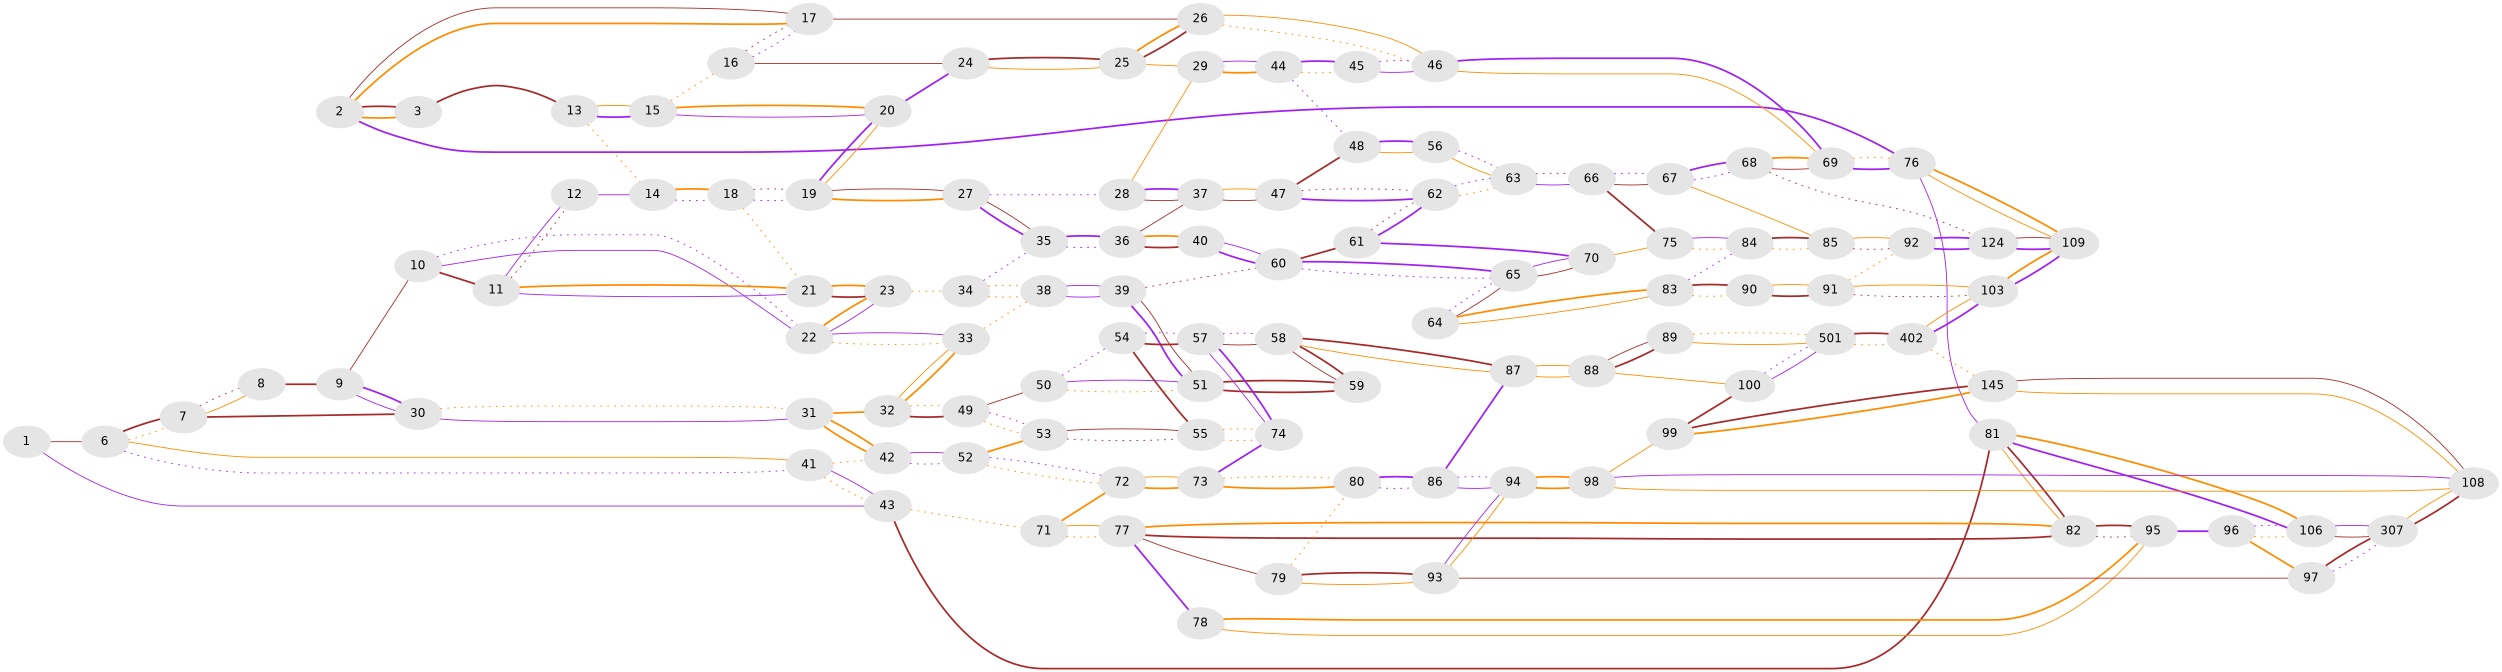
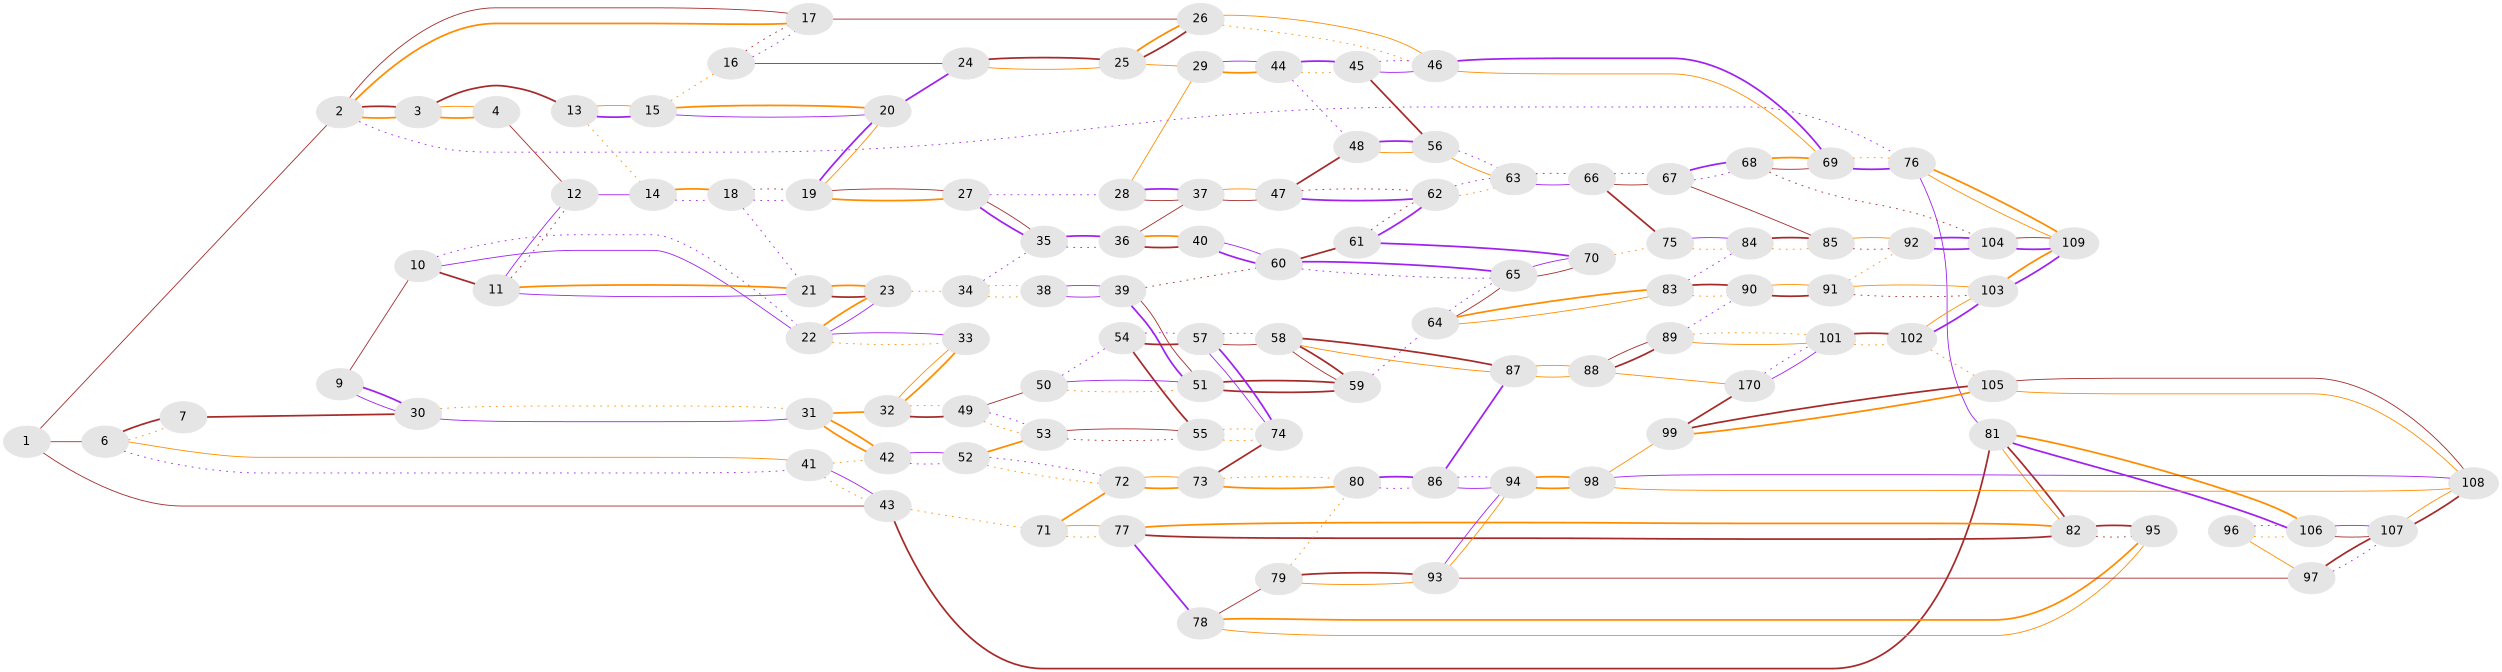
edge "45" -- "56": added
node "4": added
edge "2" -- "76": style bold -> dotted
edge "67" -- "85": color darkorange -> brown
edge "18" -- "21": color darkorange -> purple
node "124": label "124" -> "104"
edge "75" -- "70": style solid -> dotted
edge "2" -- "1": added
edge "90" -- "89": added
edge "38" -- "33": removed
node "501": label "501" -> "101"
node "402": label "402" -> "102"
edge "64" -- "59": added
node "8": removed
node "100": label "100" -> "170"
node "145": label "145" -> "105"
edge "74" -- "73": color purple -> brown
edge "1" -- "43": color purple -> brown
edge "95" -- "96": removed
node "307": label "307" -> "107"
edge "96" -- "97": style bold -> solid
edge "77" -- "79": now "78" -- "79"
